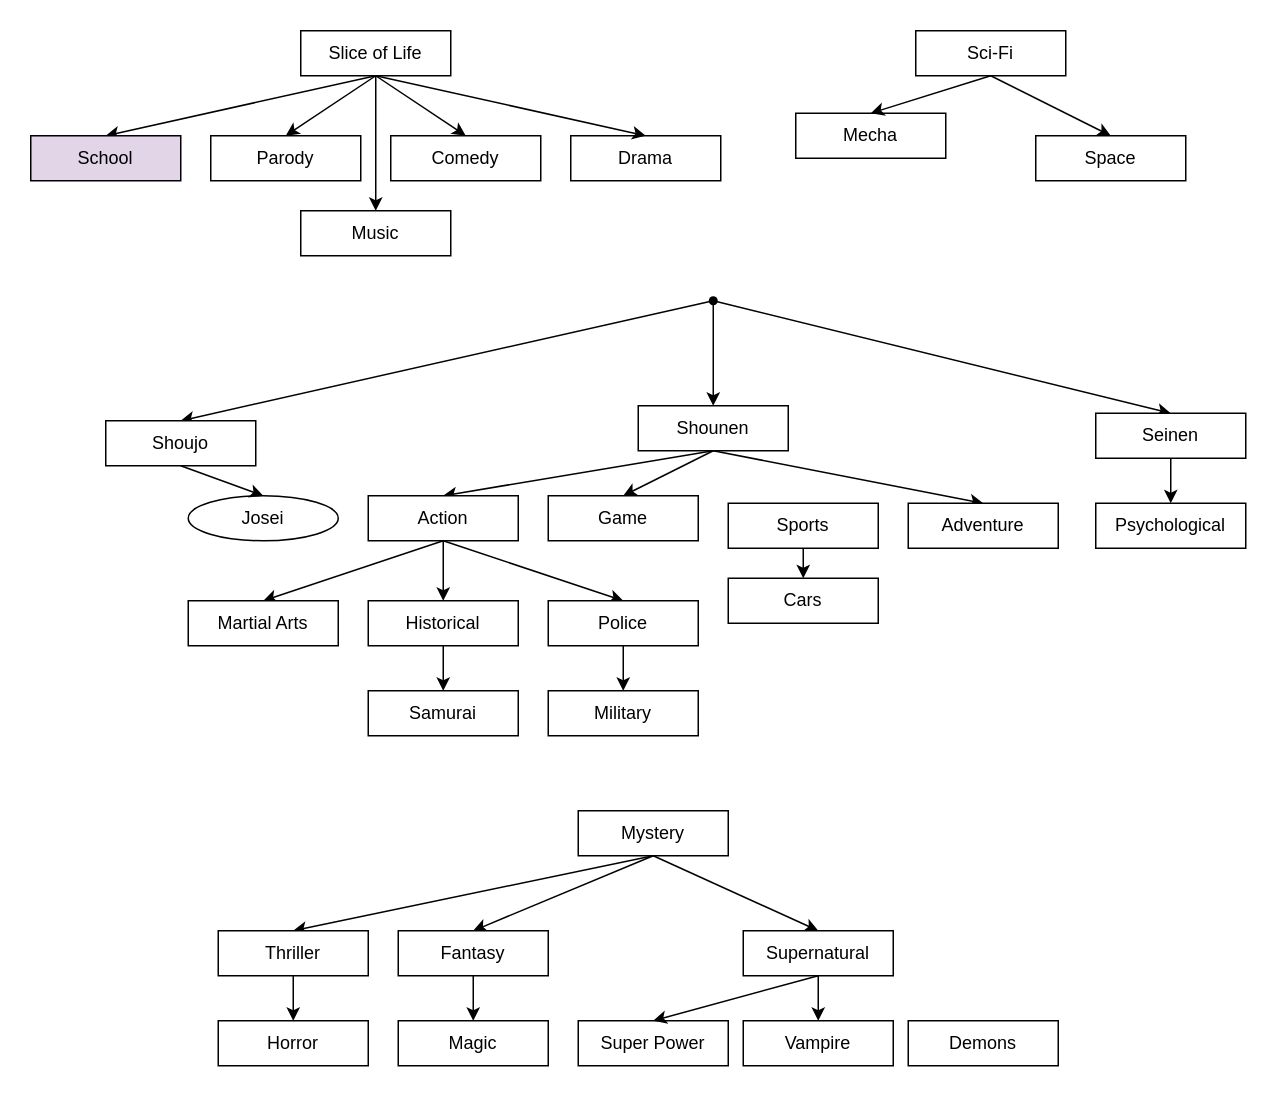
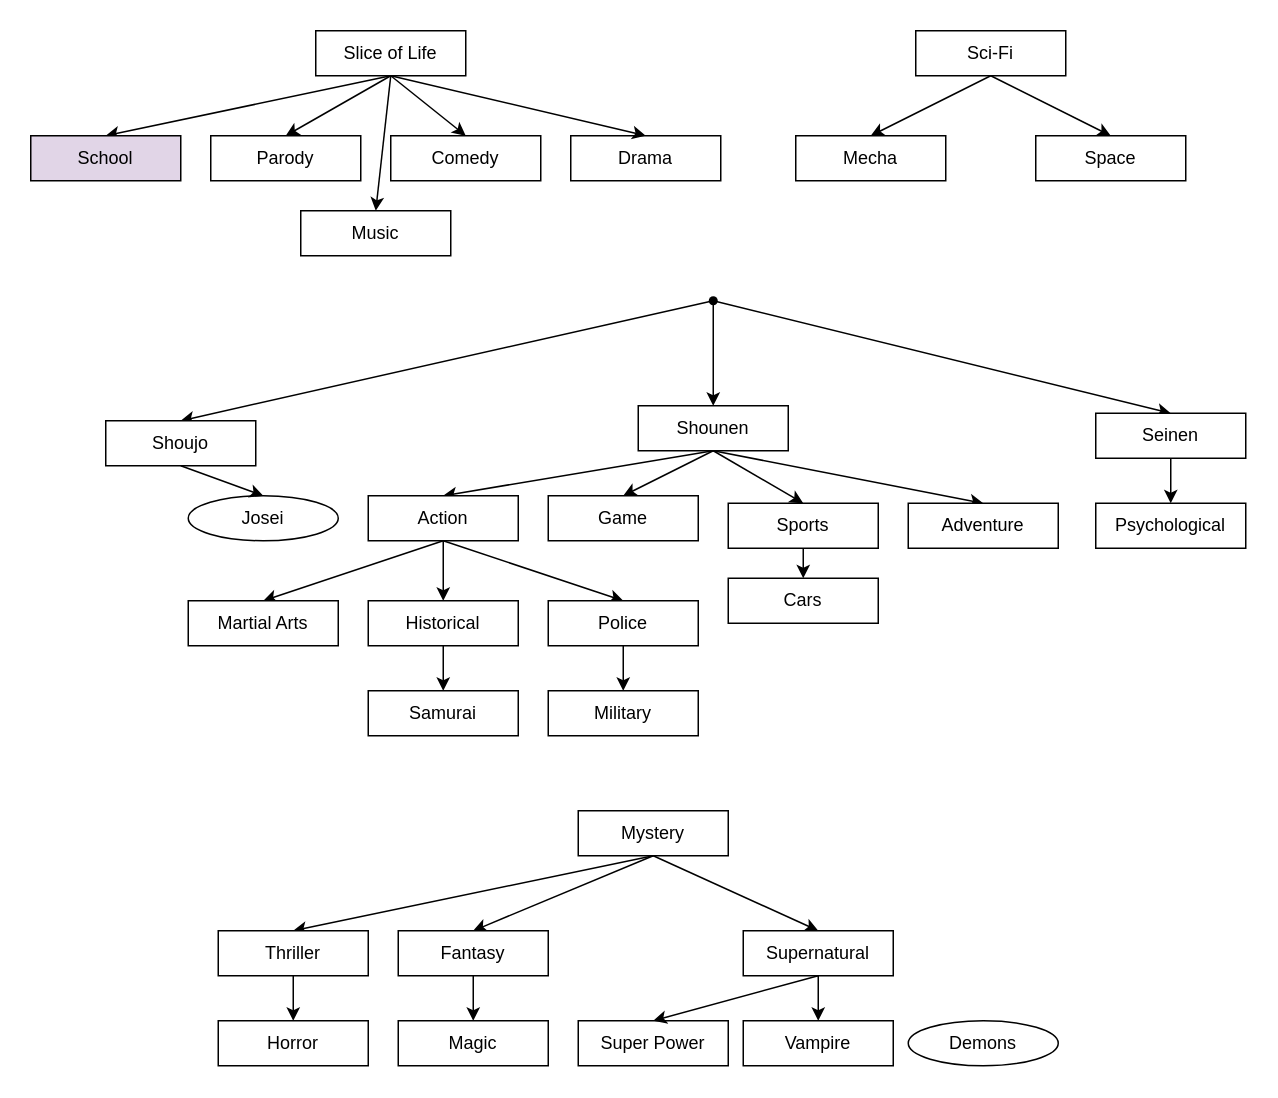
node "Slice of Life": moved (376, 53) -> (391, 53)
node "Mecha": moved (871, 136) -> (871, 158)
edge "Shounen" -> "Sports": added
node "Demons": shape rectangle -> ellipse
